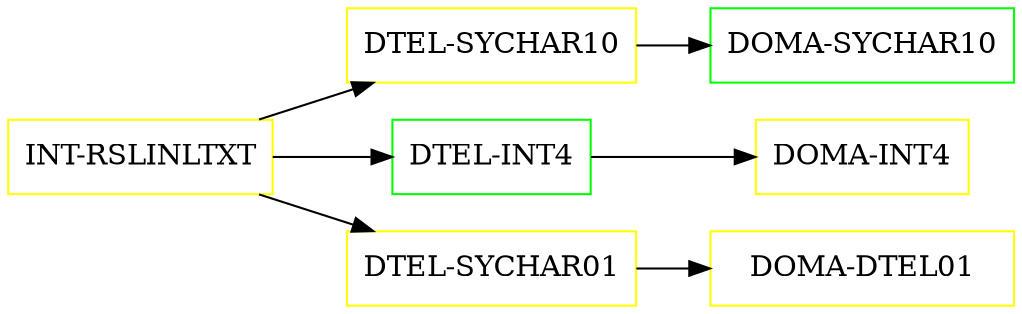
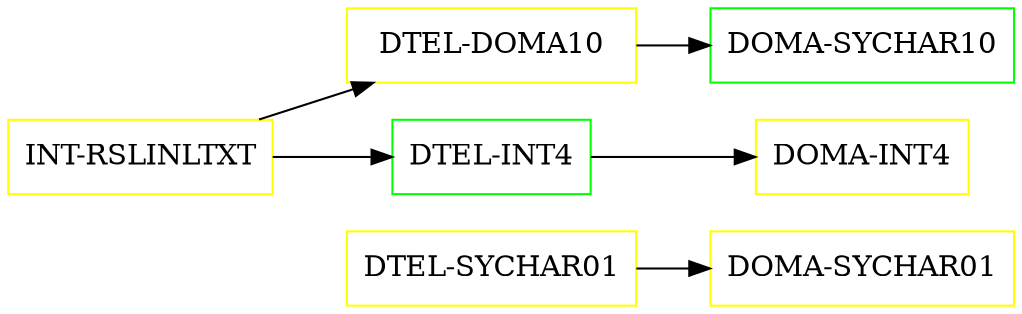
node "DTEL-SYCHAR10": label "DTEL-SYCHAR10" -> "DTEL-DOMA10"
edge "INT-RSLINLTXT" -> "DTEL-SYCHAR01": removed
node "DOMA-DTEL01": label "DOMA-DTEL01" -> "DOMA-SYCHAR01"
